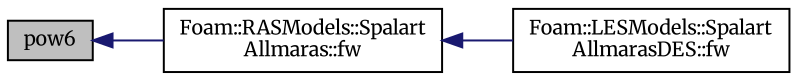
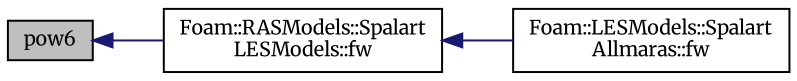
node "Foam::RASModels::Spalart Allmaras::fw": label "Foam::RASModels::Spalart Allmaras::fw" -> "Foam::RASModels::Spalart LESModels::fw"
node "Foam::LESModels::Spalart AllmarasDES::fw": label "Foam::LESModels::Spalart AllmarasDES::fw" -> "Foam::LESModels::Spalart Allmaras::fw"
